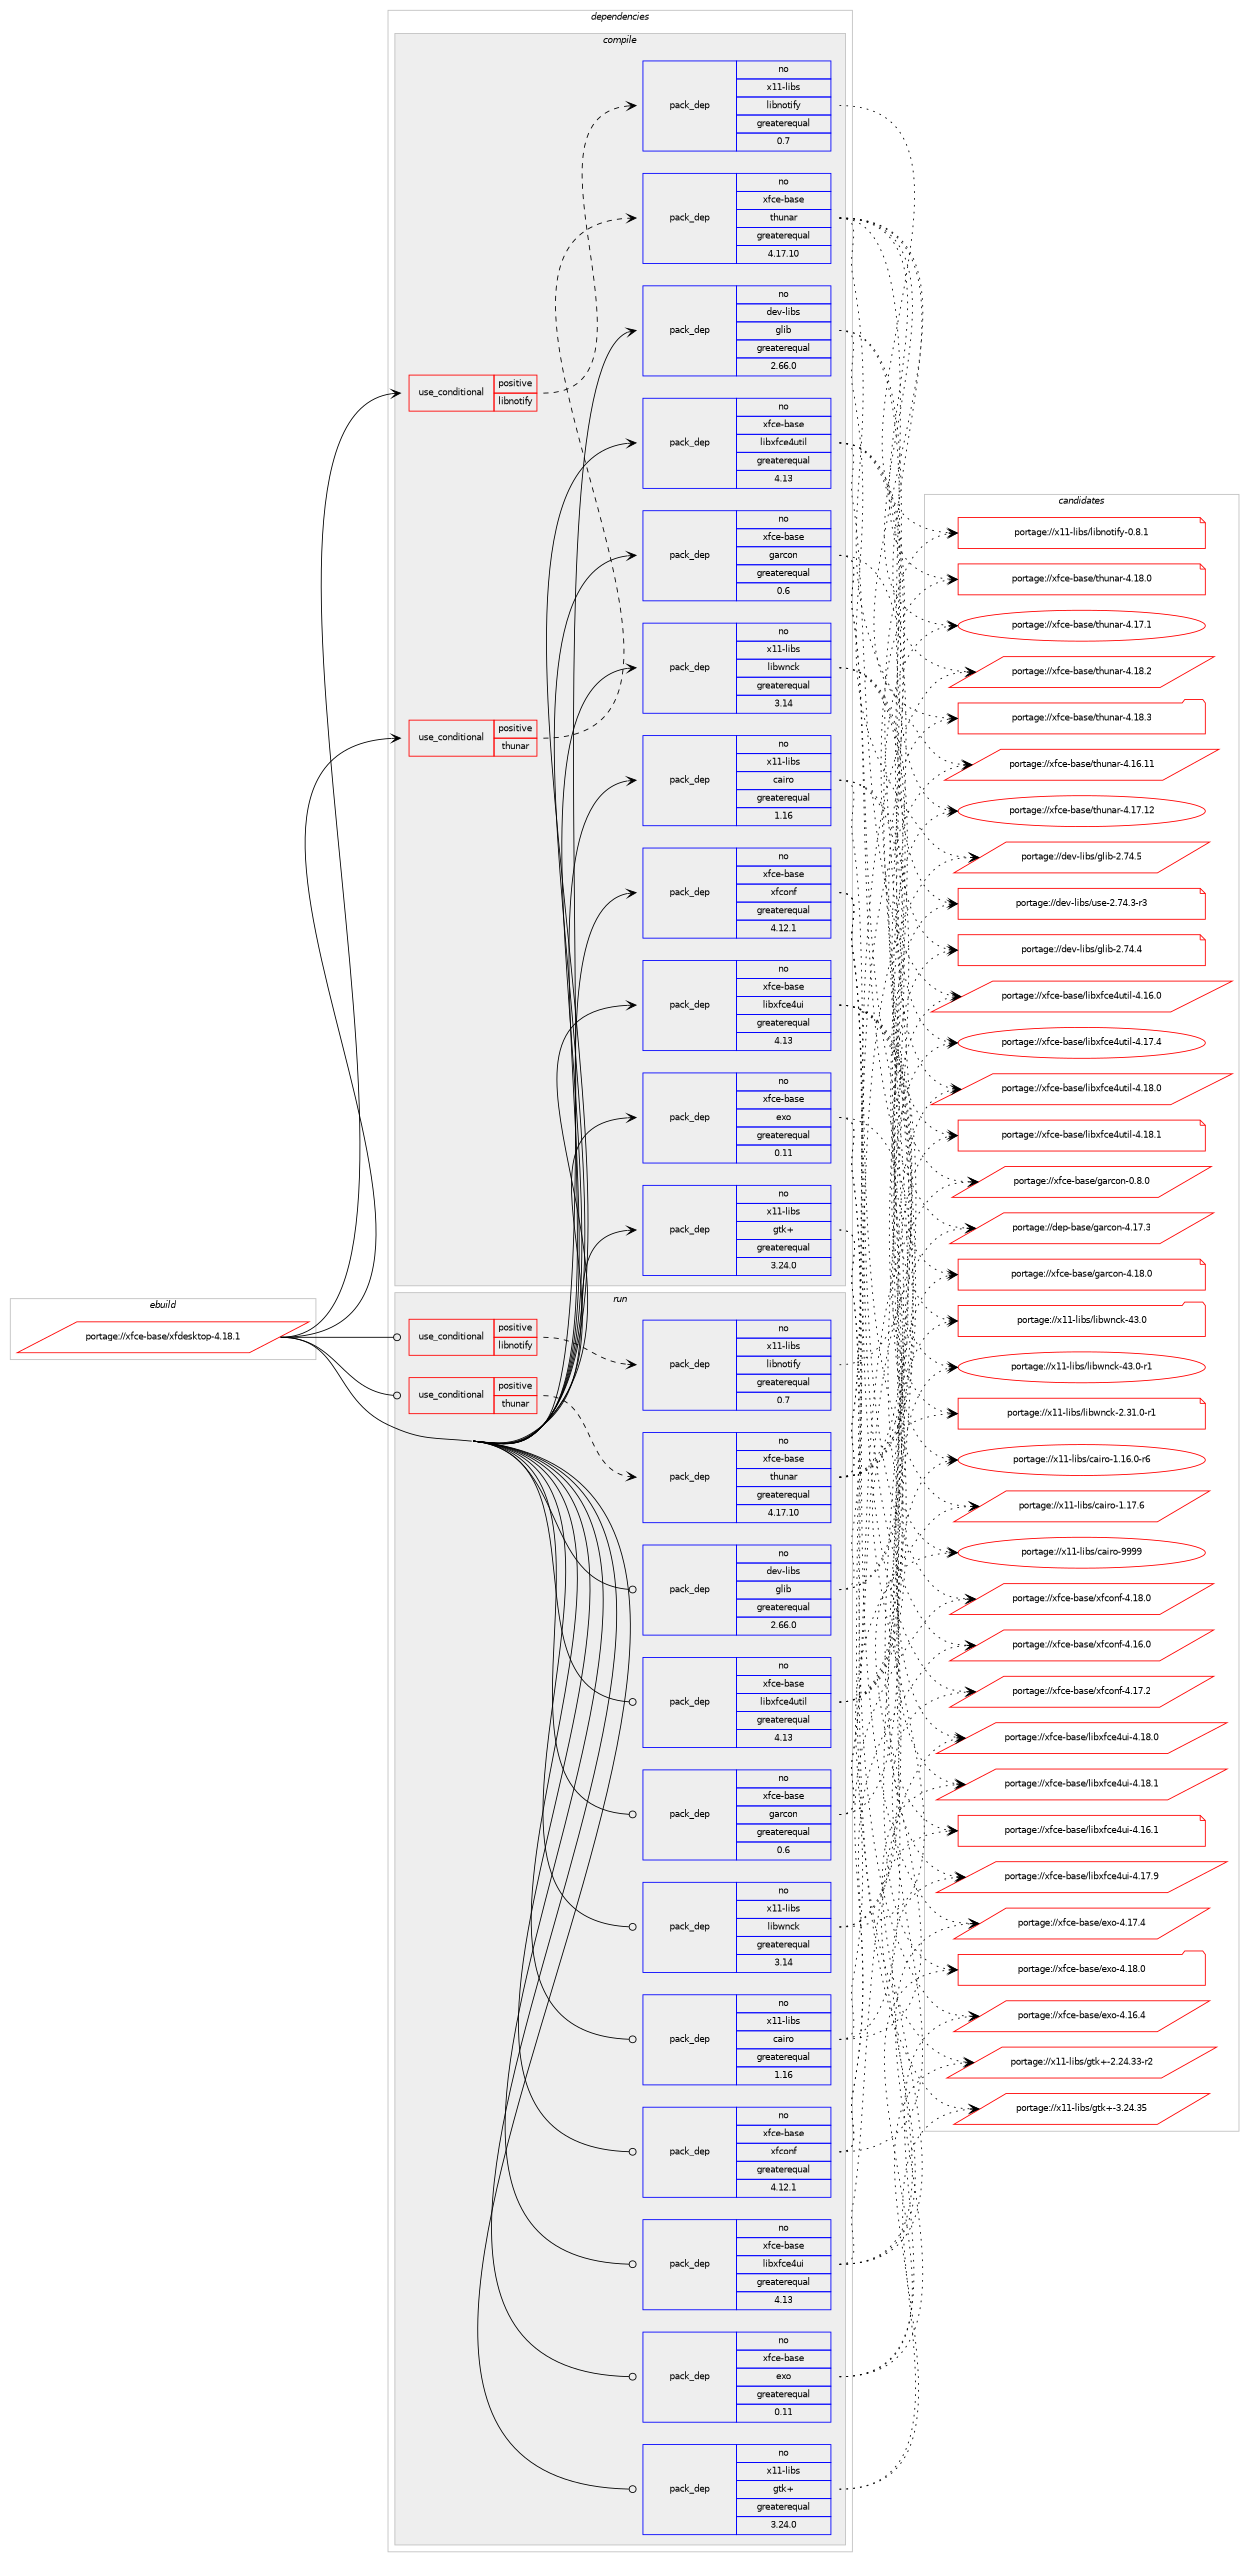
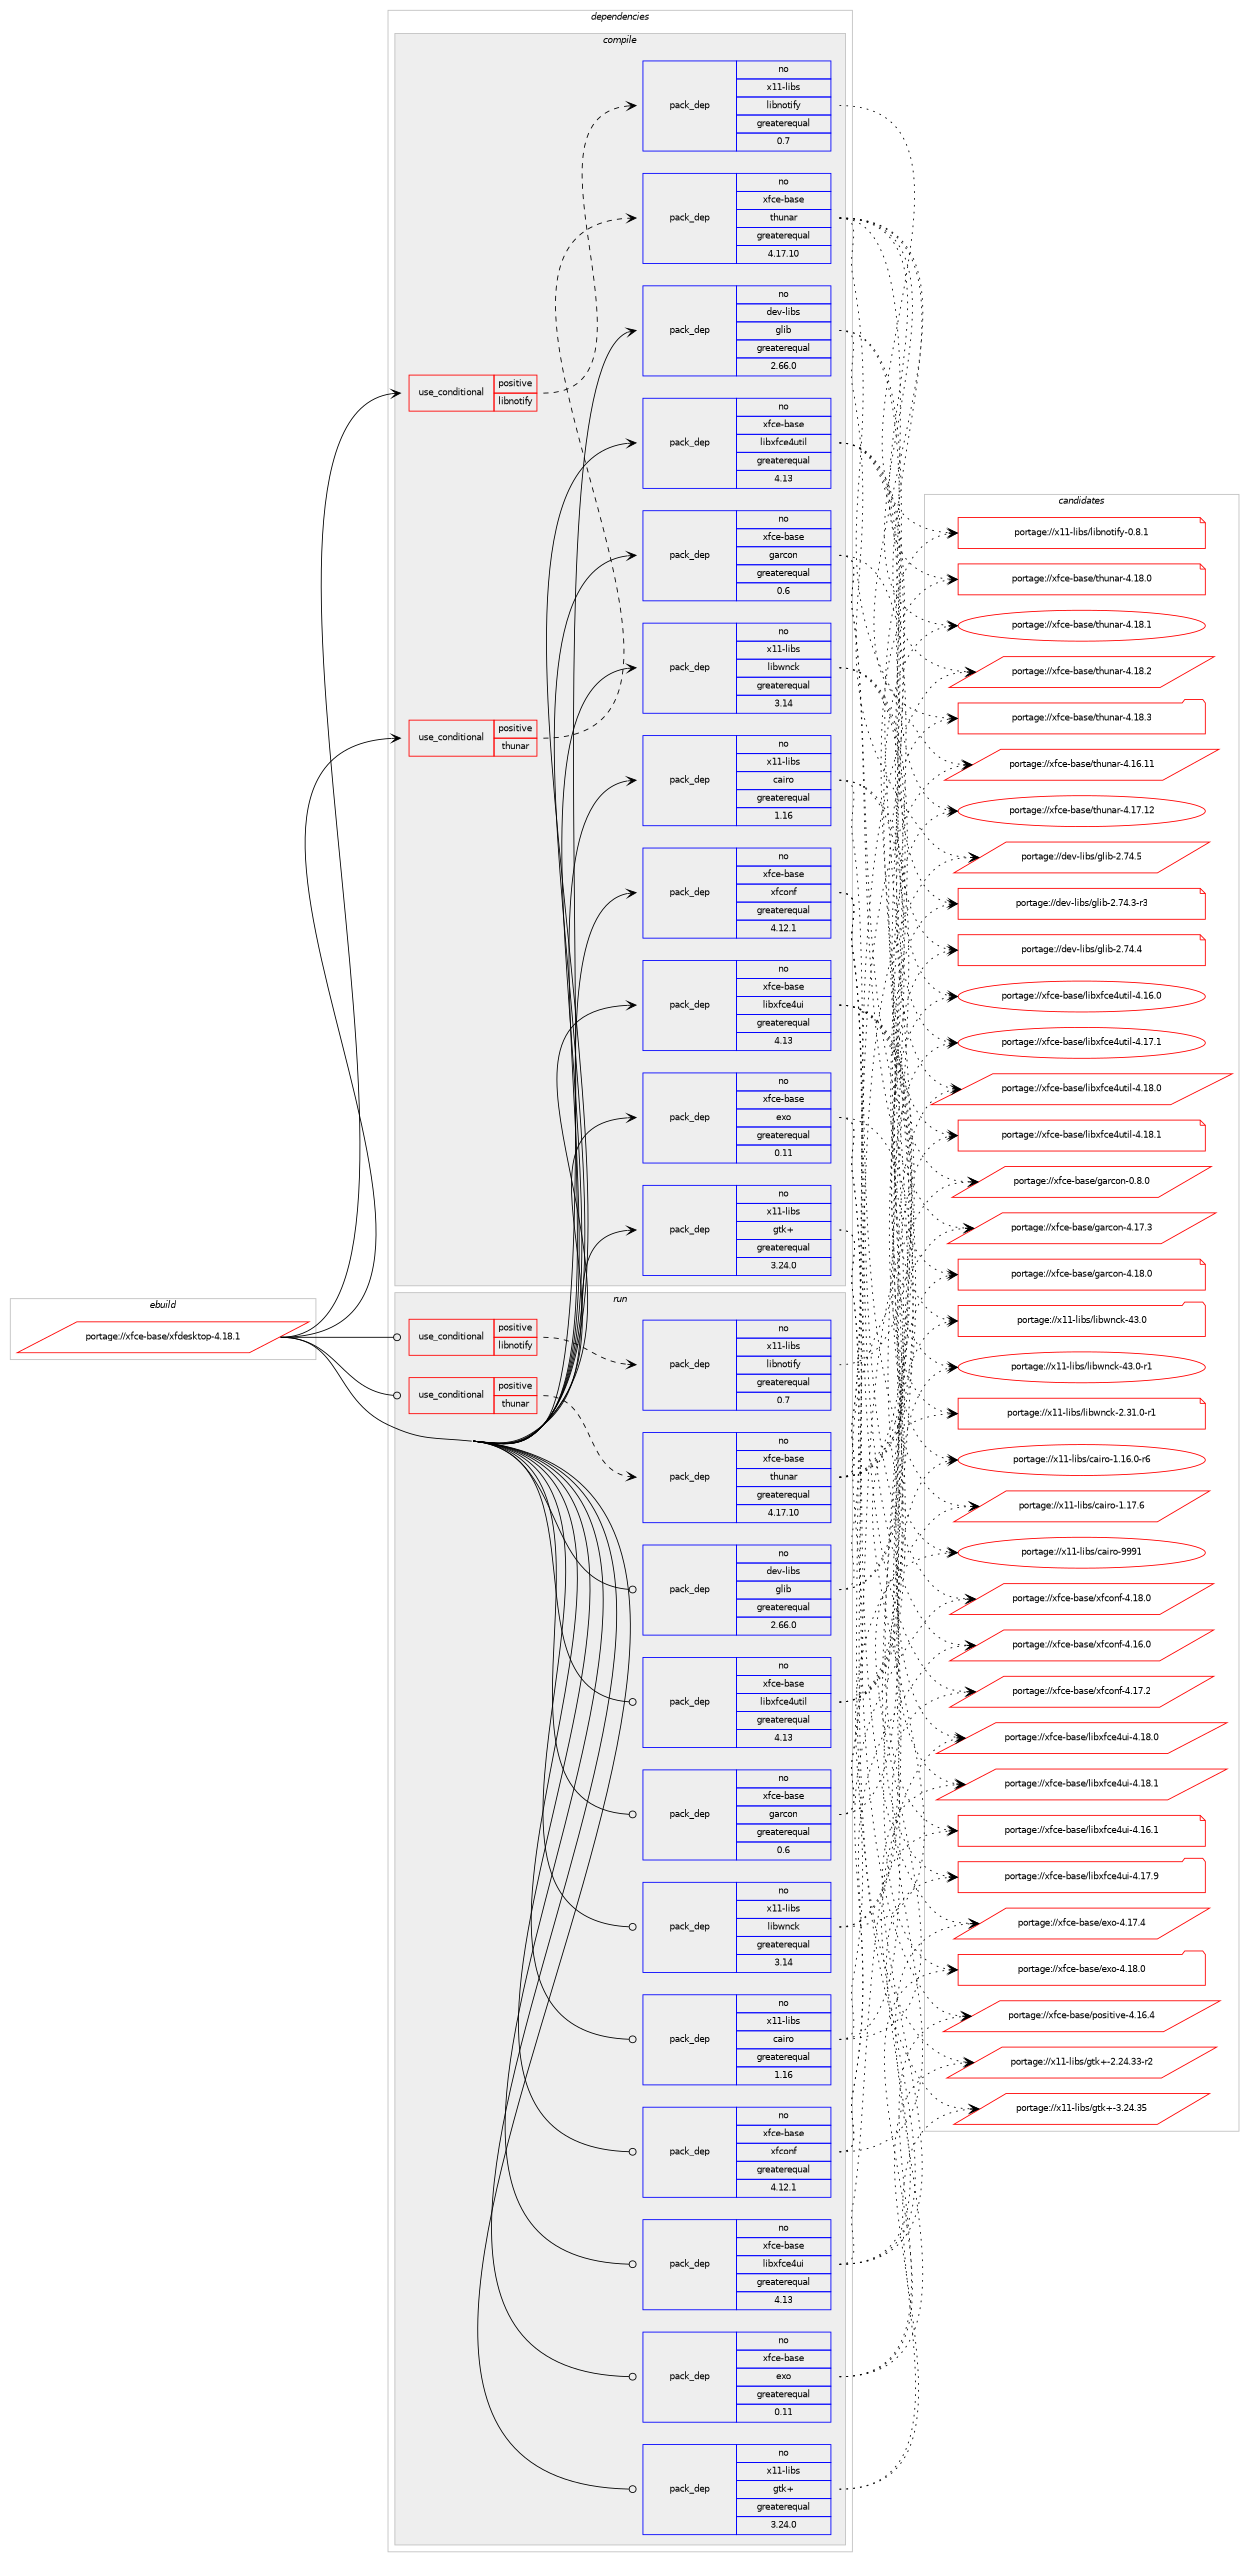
node "portage://xfce-base/thunar-4.17.1": label "portage://xfce-base/thunar-4.17.1" -> "portage://xfce-base/thunar-4.18.1"
node "portage://dev-libs/use-2.74.3-r3": label "portage://dev-libs/use-2.74.3-r3" -> "portage://dev-libs/glib-2.74.3-r3"
node "portage://xfce-base/libxfce4util-4.16.0": shape parallelogram -> ellipse
node "portage://xfce-base/libxfce4util-4.17.4": label "portage://xfce-base/libxfce4util-4.17.4" -> "portage://xfce-base/libxfce4util-4.17.1"
node "portage://dep-base/garcon-4.17.3": label "portage://dep-base/garcon-4.17.3" -> "portage://xfce-base/garcon-4.17.3"
node "portage://x11-libs/cairo-9999": label "portage://x11-libs/cairo-9999" -> "portage://x11-libs/cairo-9991"
node "portage://xfce-base/libxfce4ui-4.17.9": shape parallelogram -> folder
node "portage://xfce-base/exo-4.16.4": label "portage://xfce-base/exo-4.16.4" -> "portage://xfce-base/positive-4.16.4"
